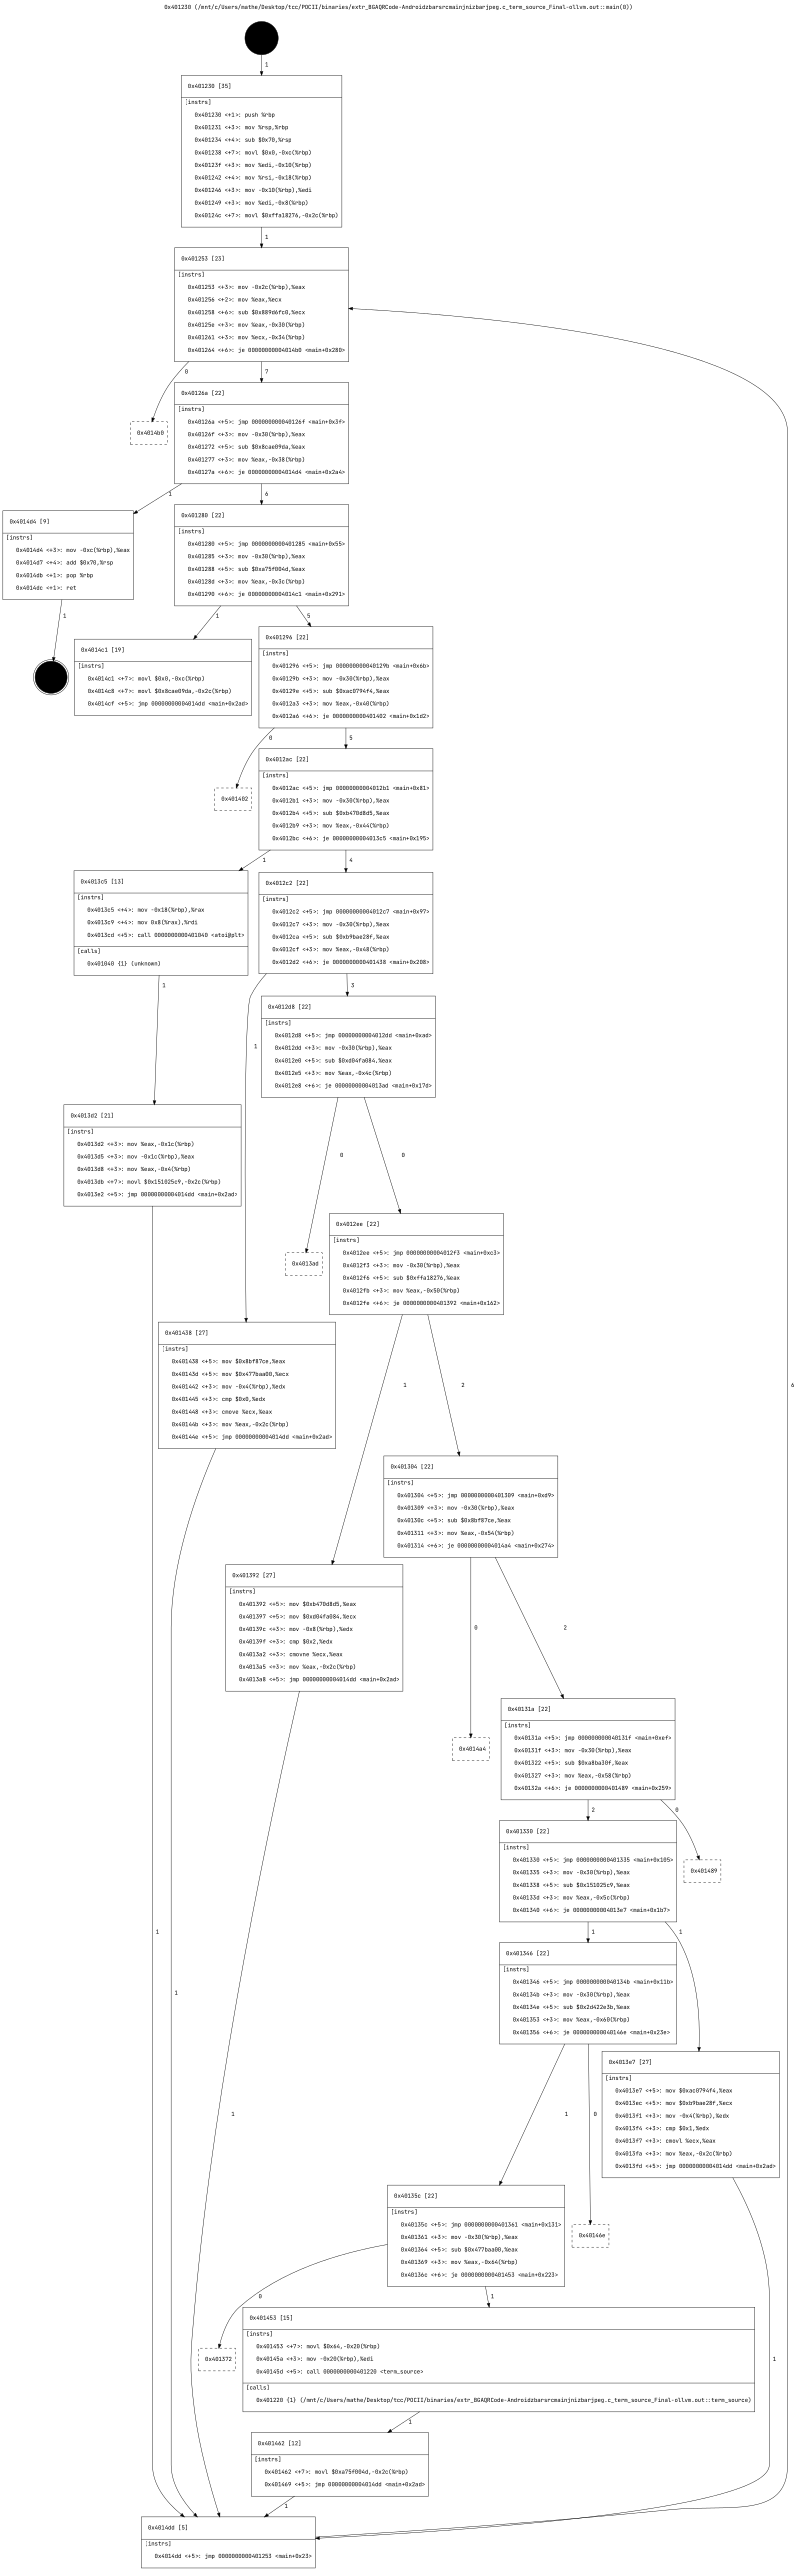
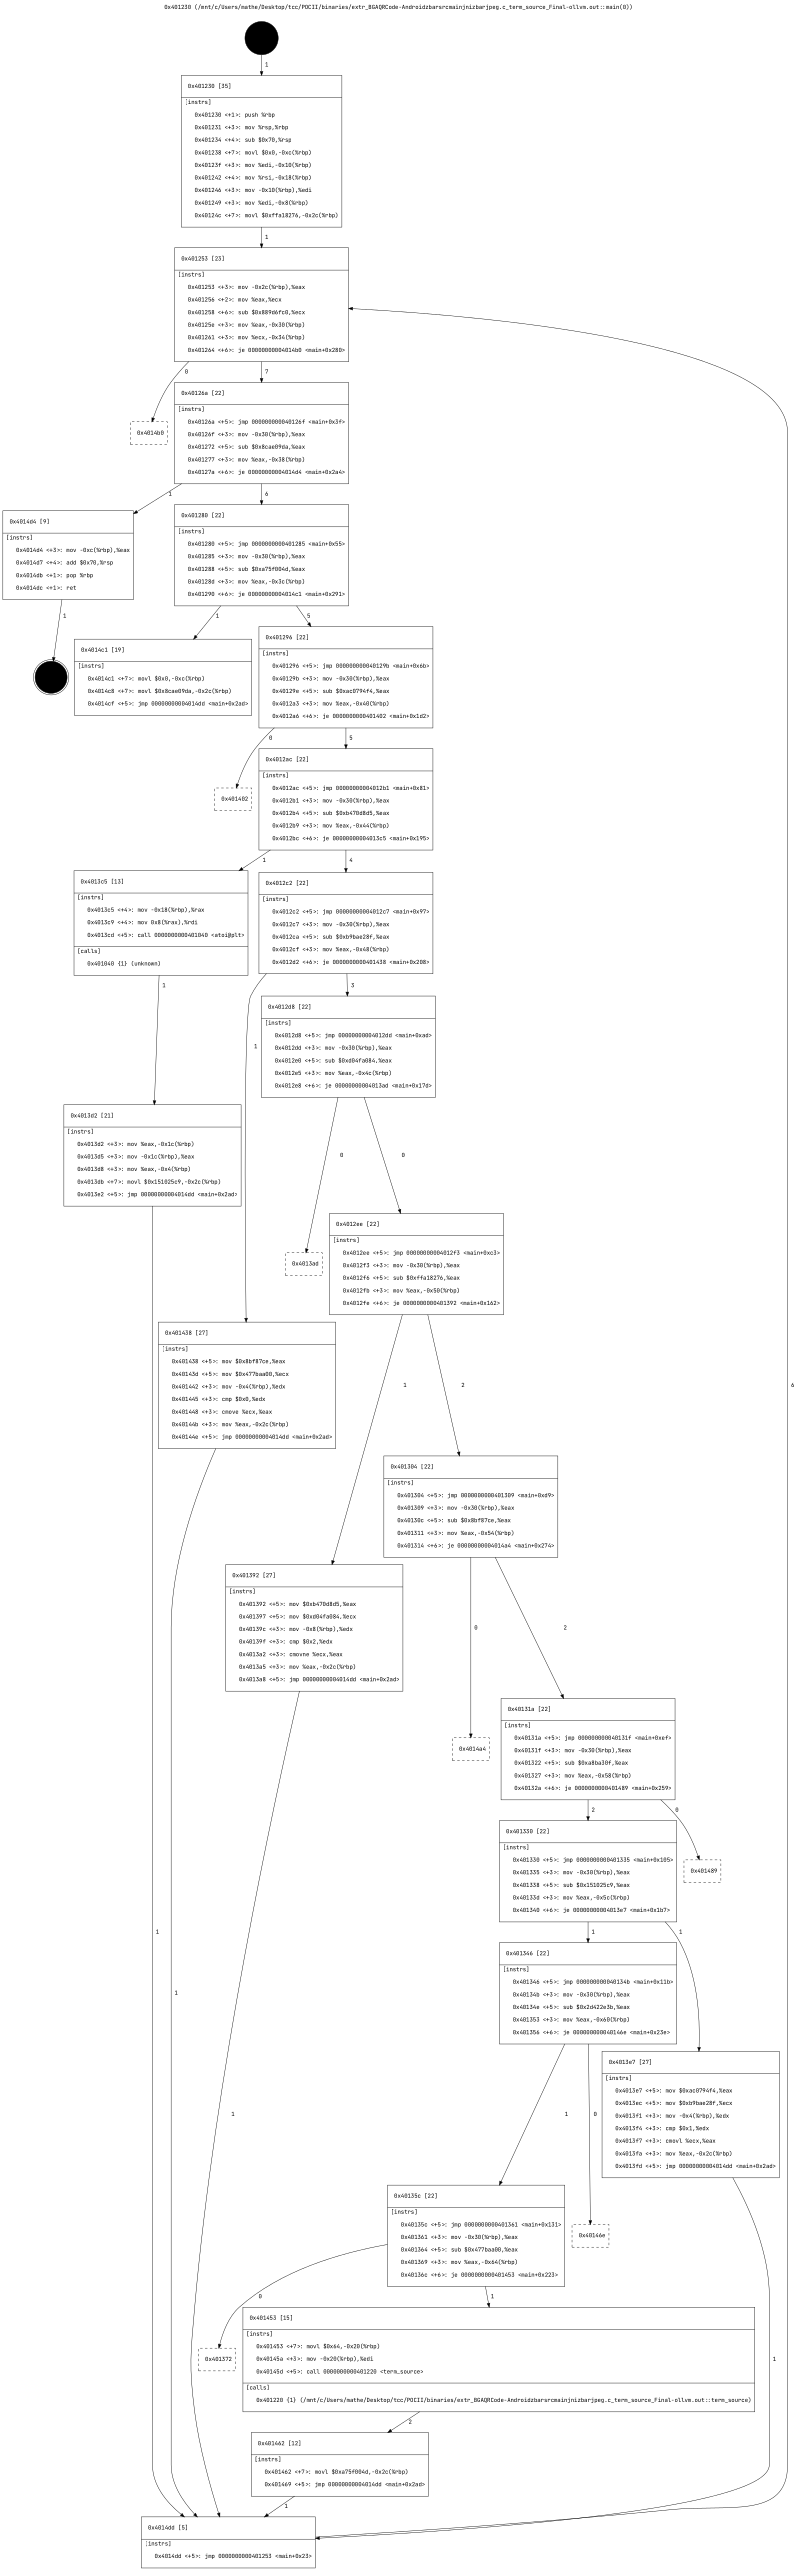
edge "0x401453 [15]" -> "0x401462 [12]": label " 1" -> " 2"
